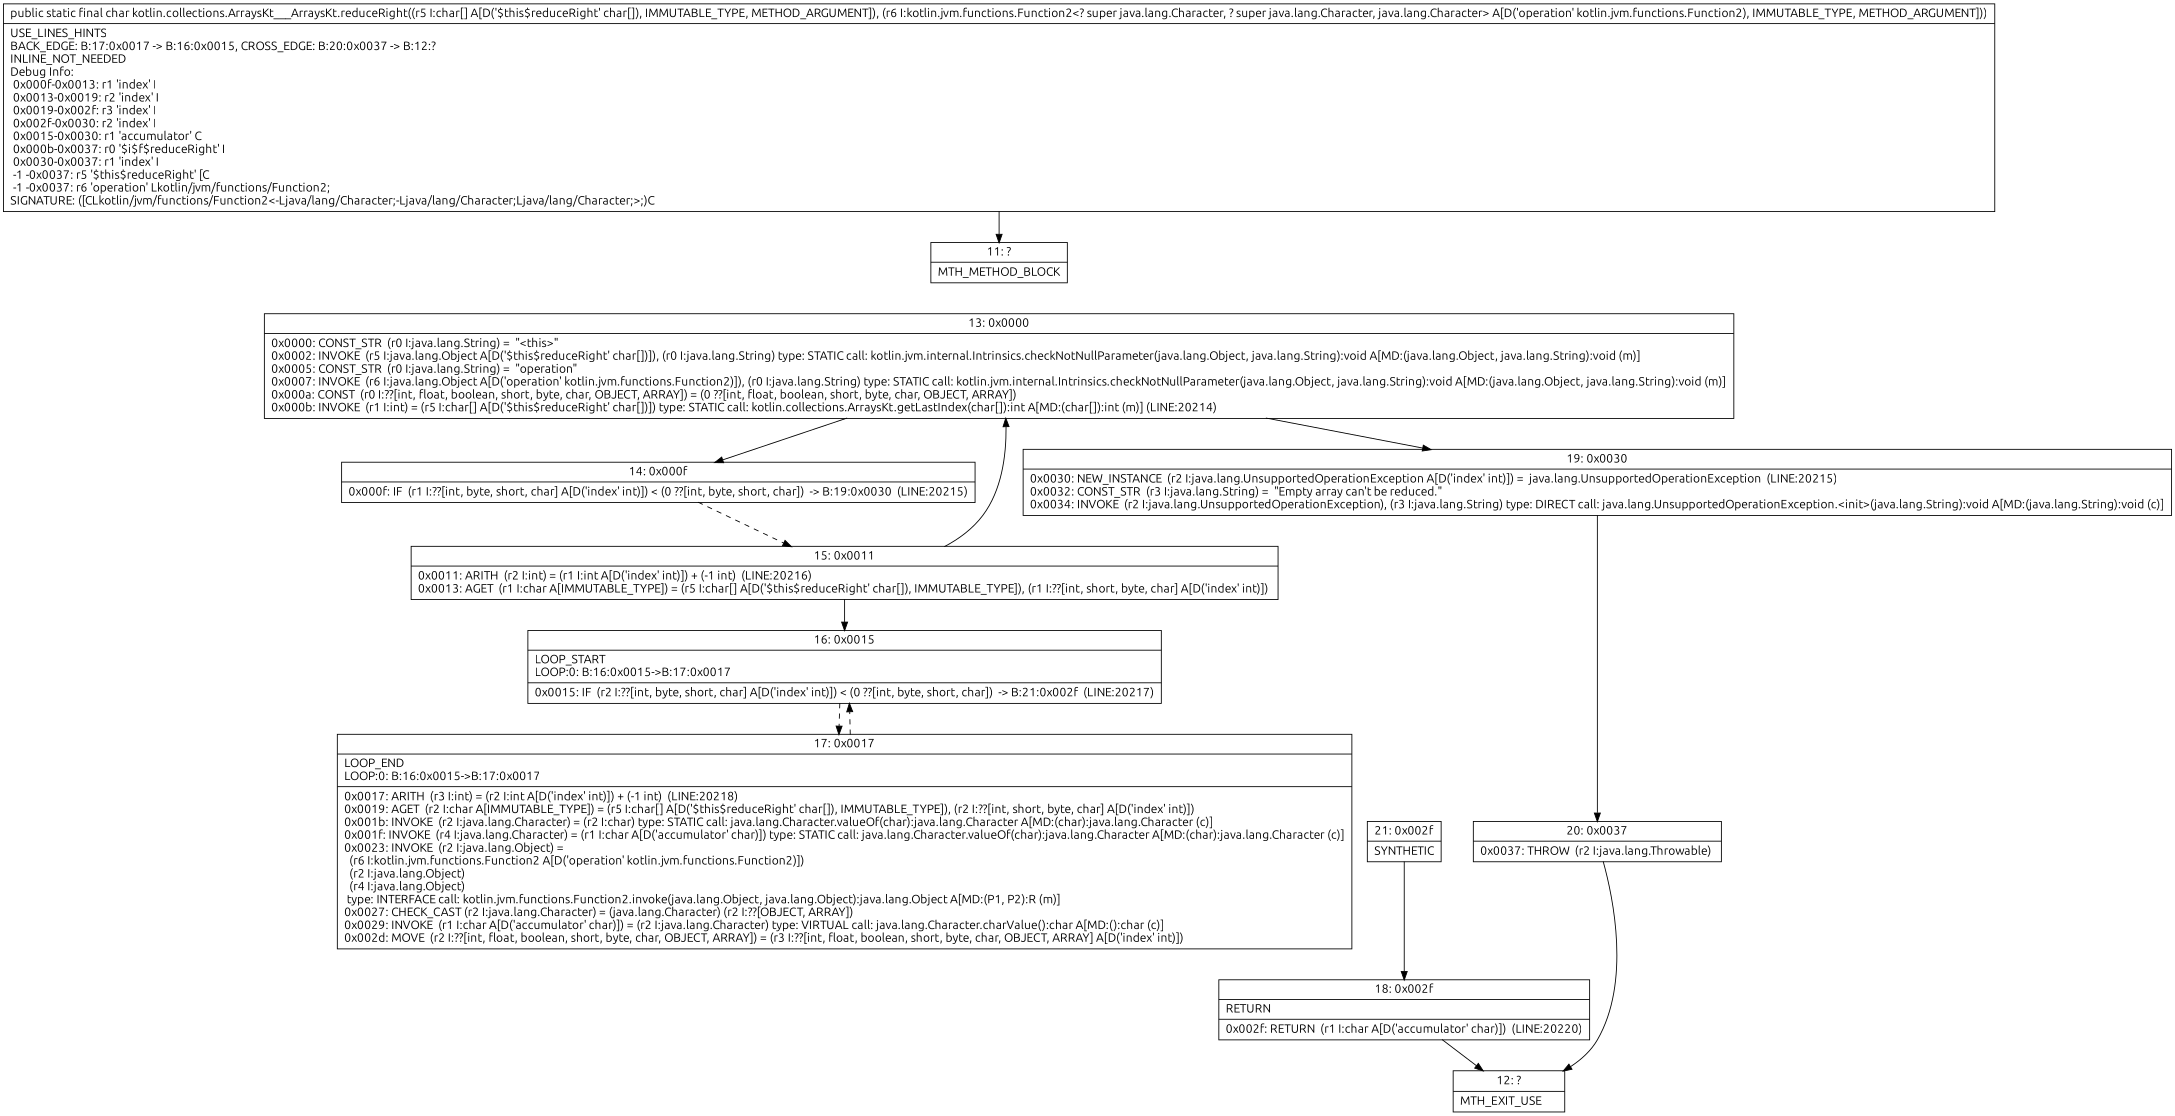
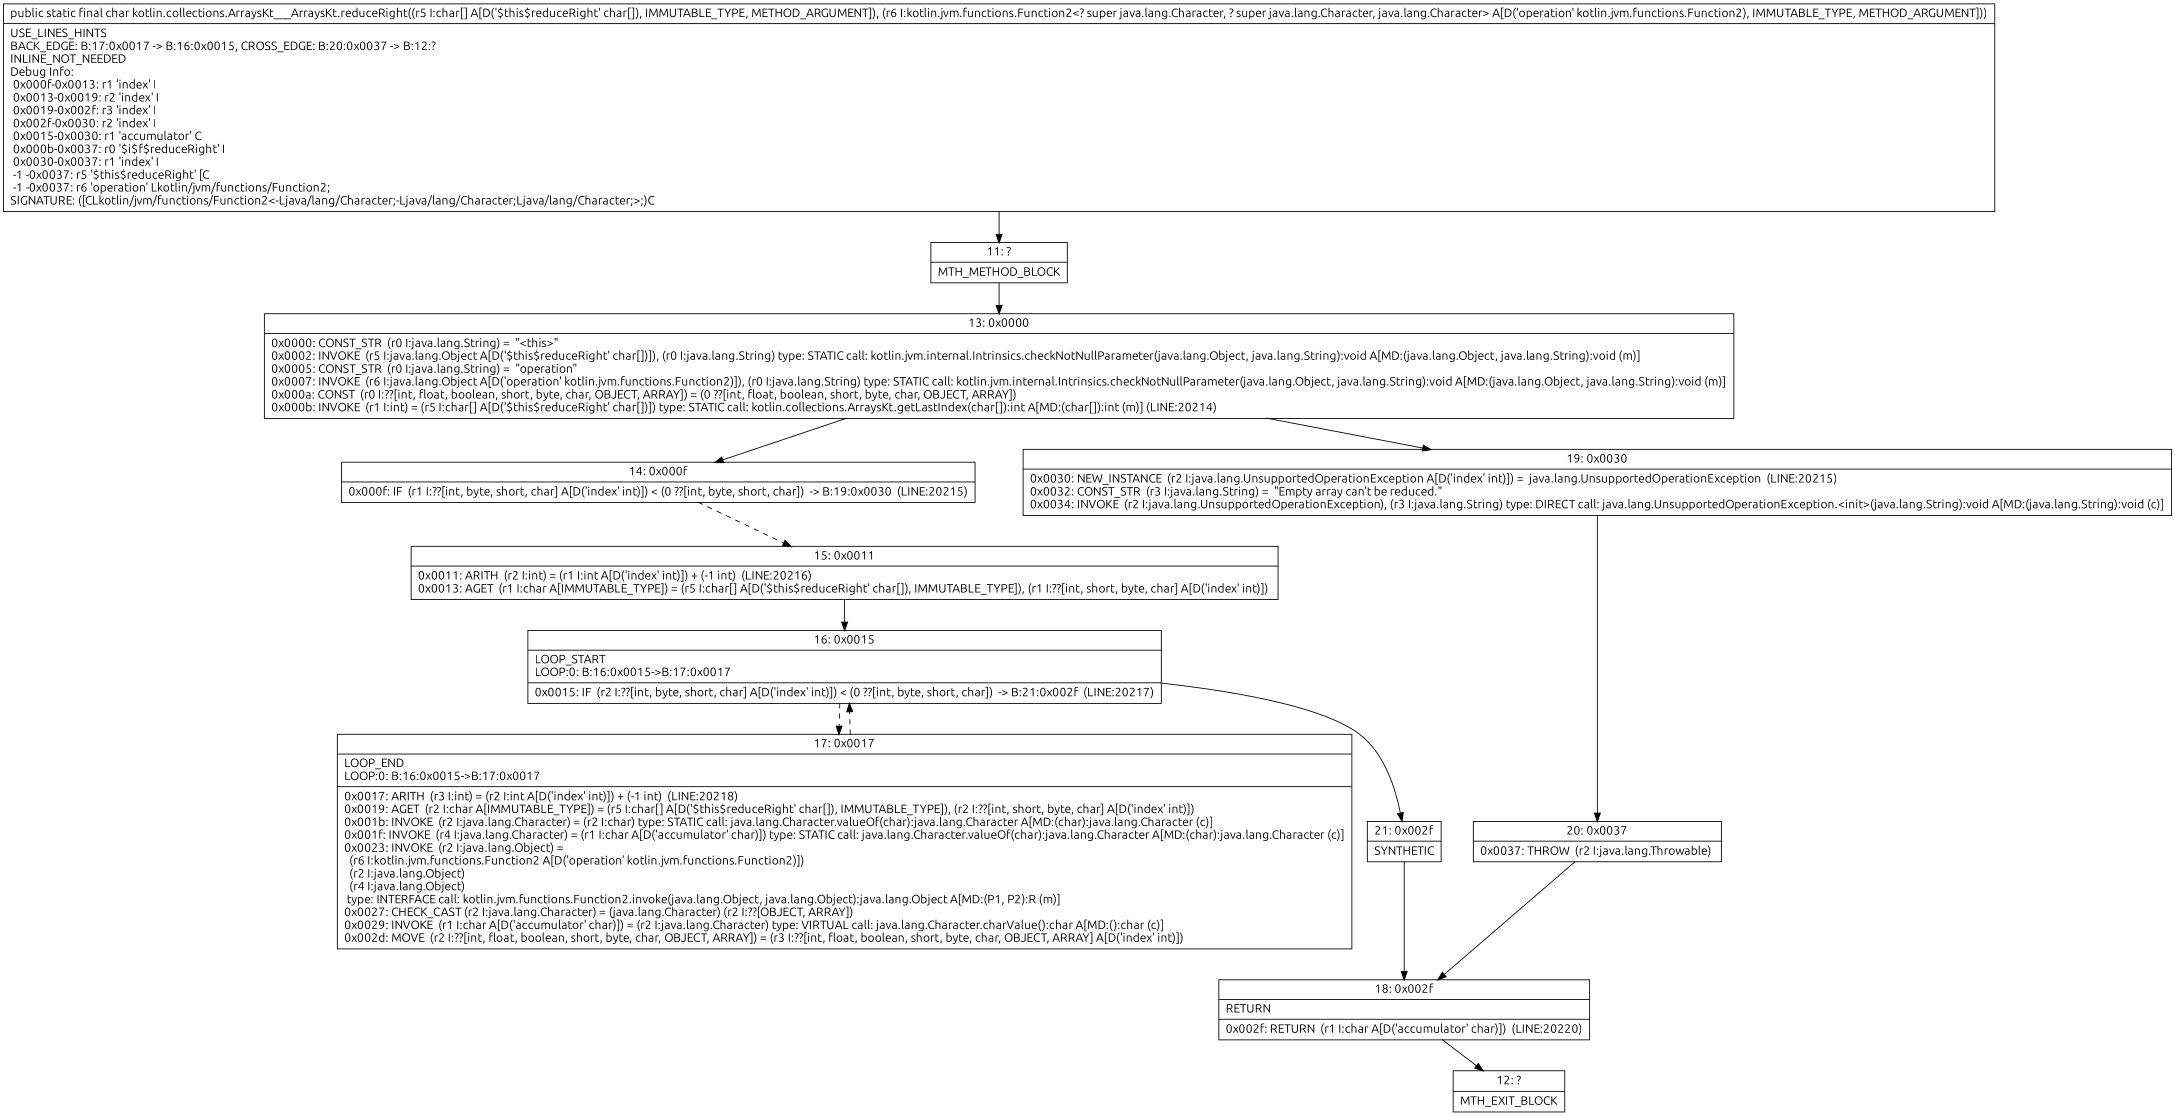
edge "15: 0x0011" -> "13: 0x0000": now "11: ?" -> "13: 0x0000"
edge "16: 0x0015" -> "21: 0x002f": added
edge "20: 0x0037" -> "12: ?": now "20: 0x0037" -> "18: 0x002f"
node "12: ?": text "MTH_EXIT_USE" -> "MTH_EXIT_BLOCK"
